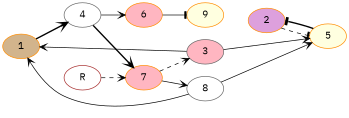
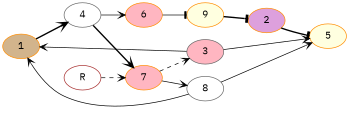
edge "5" -> "2": now "9" -> "2"
edge "2" -> "5": style dashed -> bold
